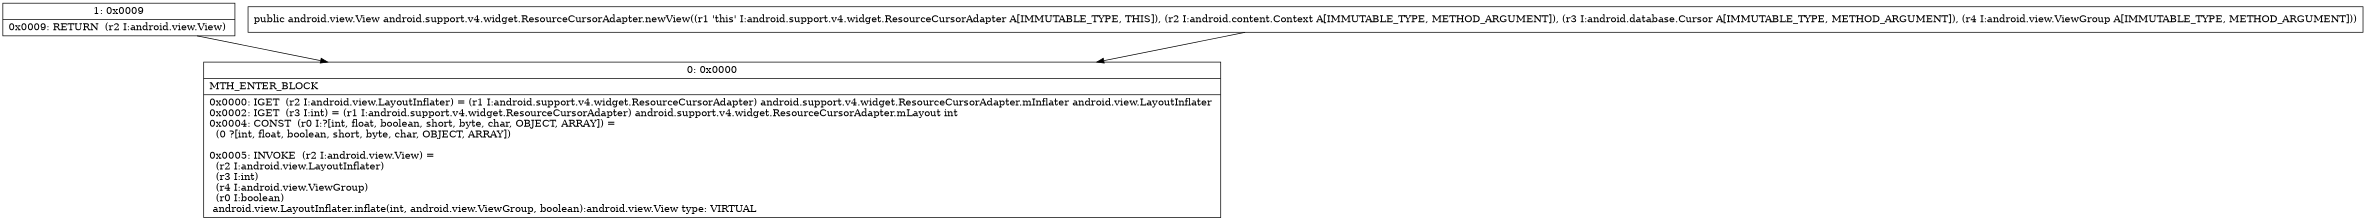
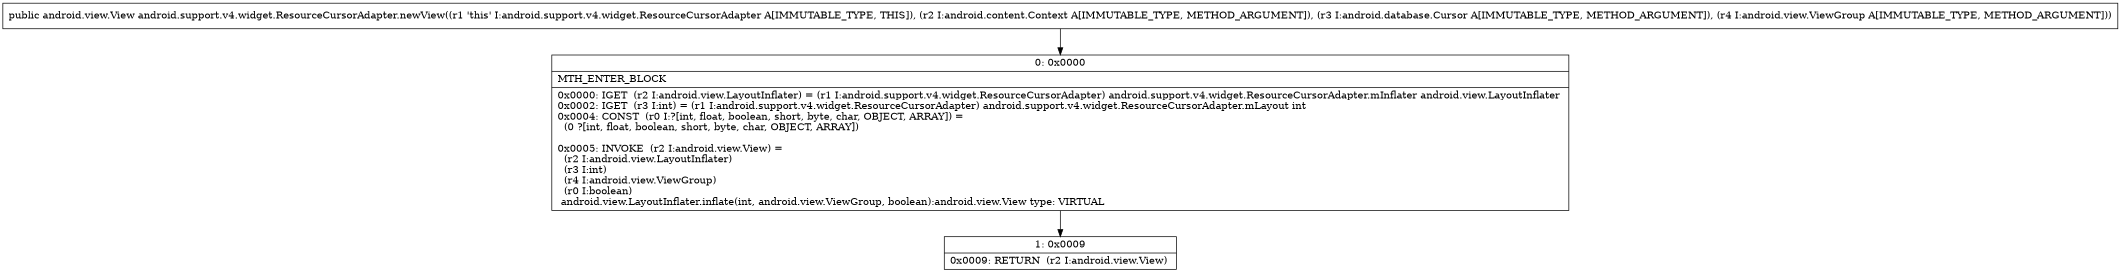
edge "1: 0x0009" -> "0: 0x0000": reversed
